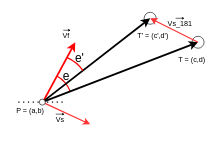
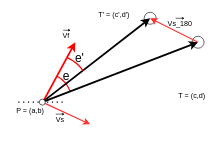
node "Vs_181": label "Vs_181" -> "Vs_180"
node "T' = (c',d')": moved (153, 36) -> (114, 15)
node "T = (c,d)": moved (192, 60) -> (192, 96)
